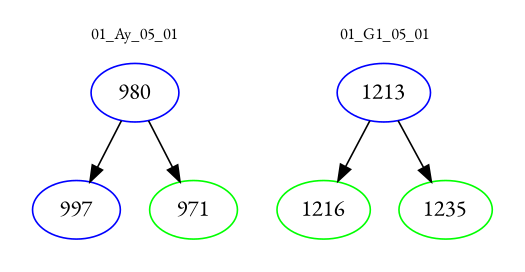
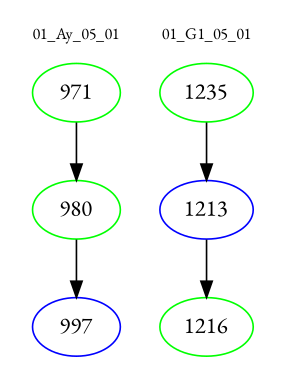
node "980": color blue -> green
edge "980" -> "971": reversed
edge "1213" -> "1235": reversed
